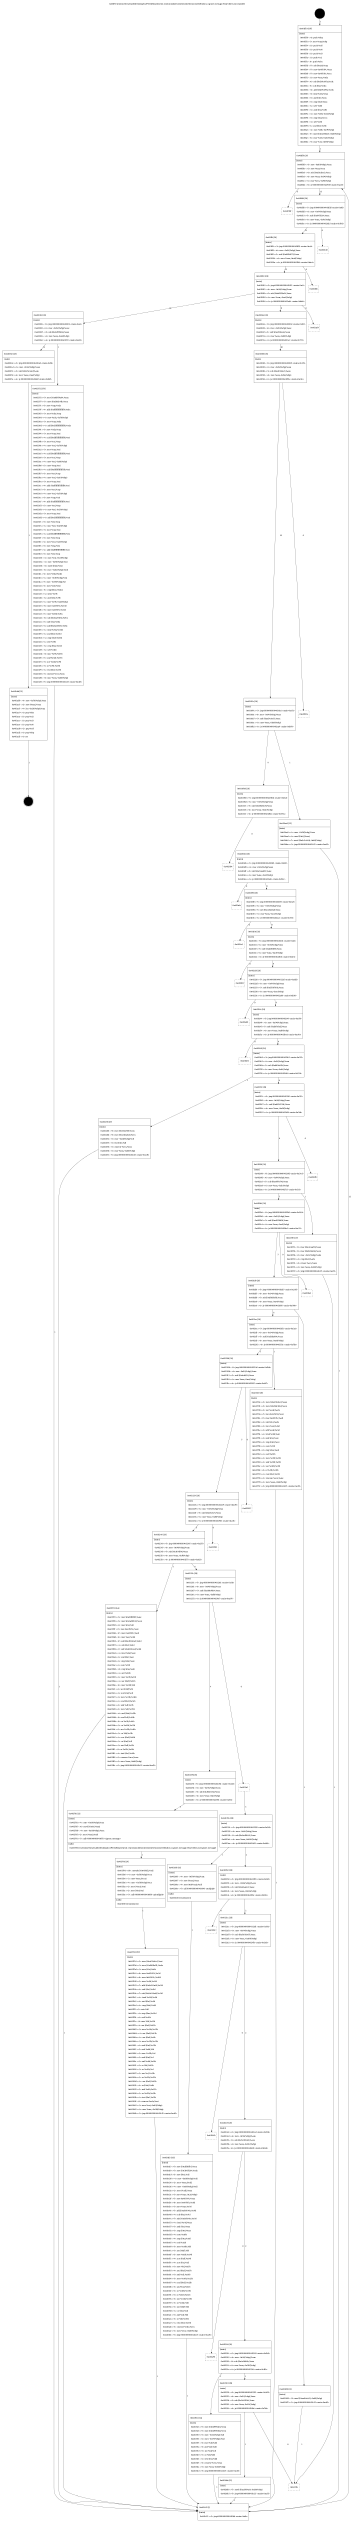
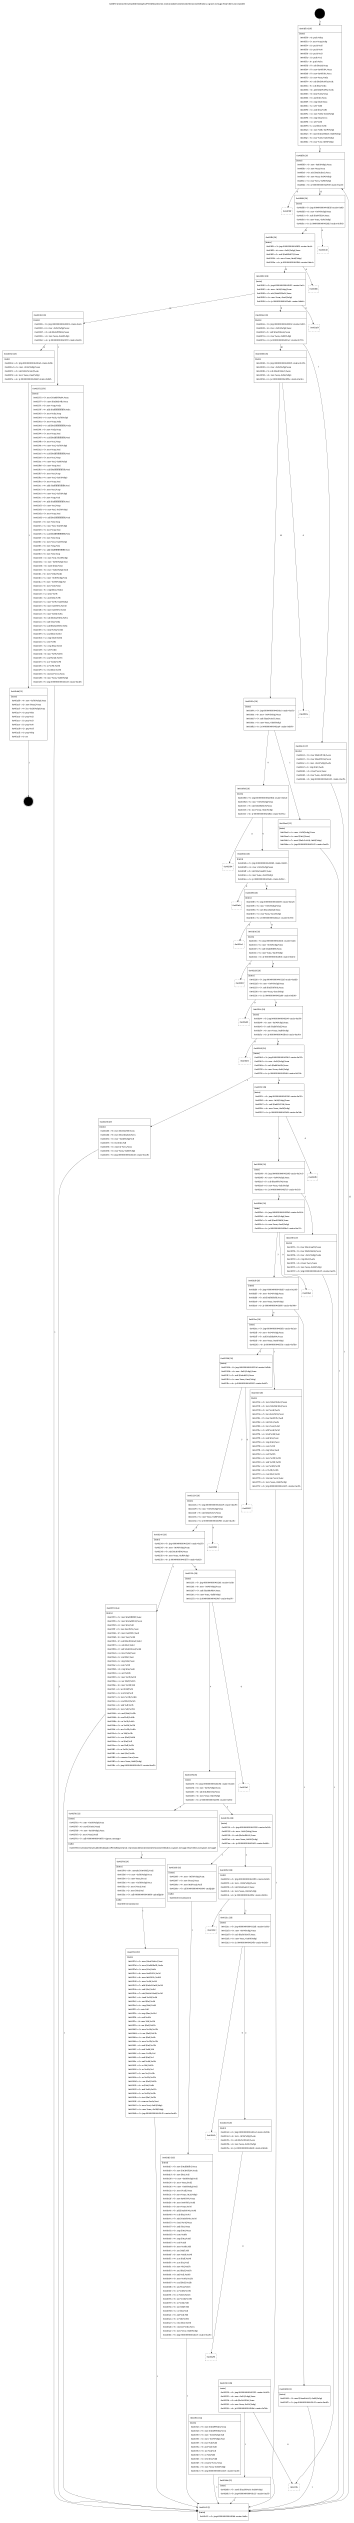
node "0x4026c2 [27]": added
edge "0x4020b8 [28]" -> "0x4020d4 [28]": added, label "9"
edge "0x4029e7" -> "0x402294 [28]": now "0x402278 [28]" -> "0x402294 [28]"
node "0x402304 [28]": removed
edge "0x402850 [12]" -> "0x40233c": now "0x402850 [12]" -> "0x402c25 [5]"
